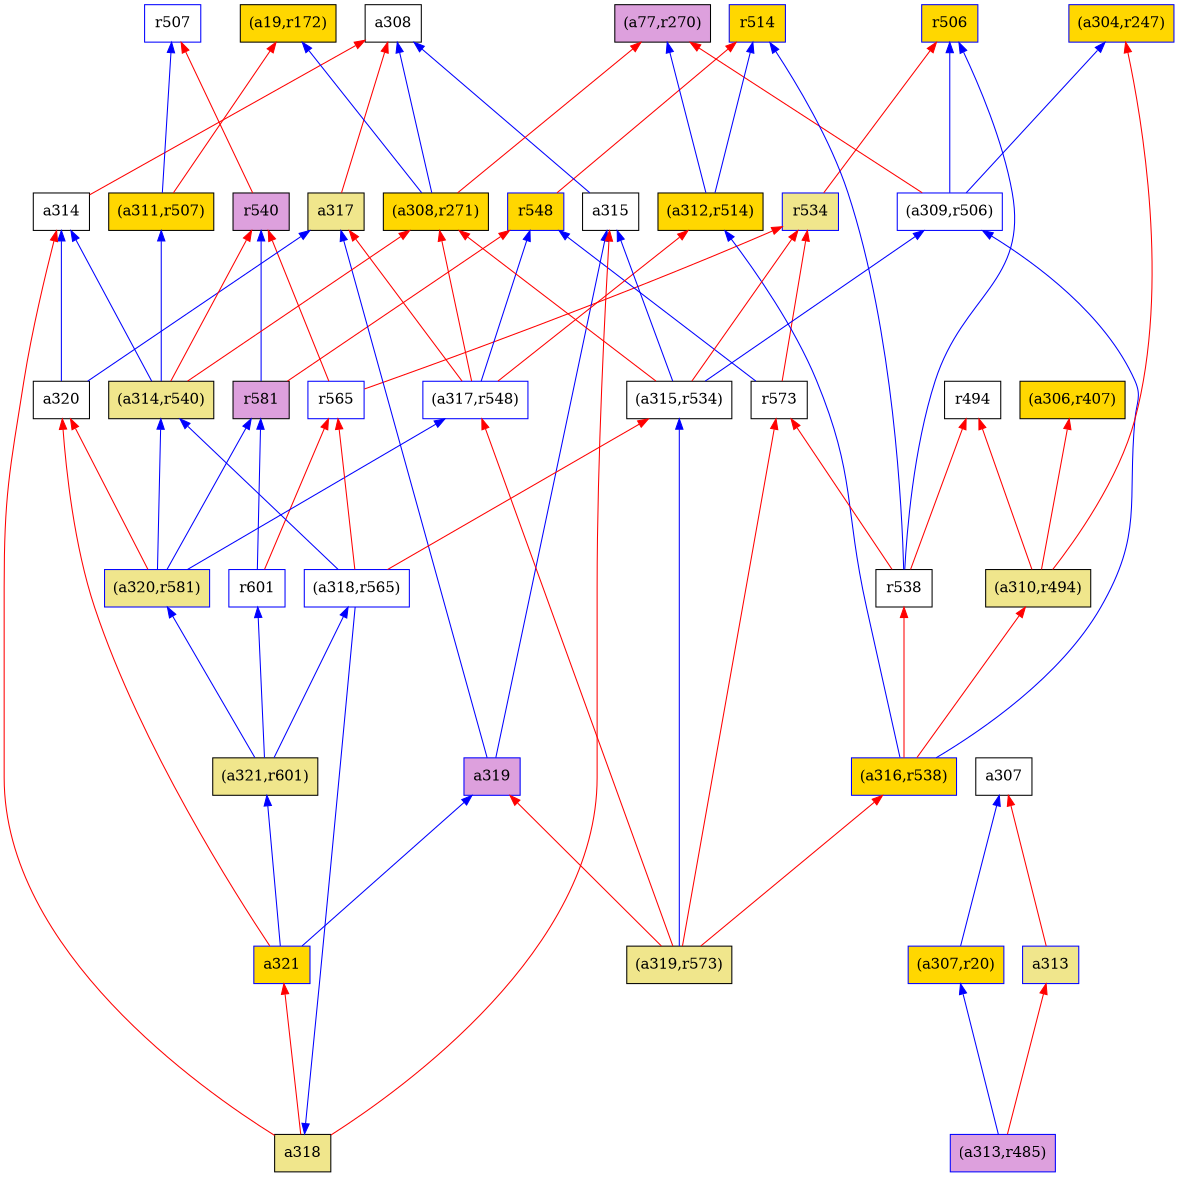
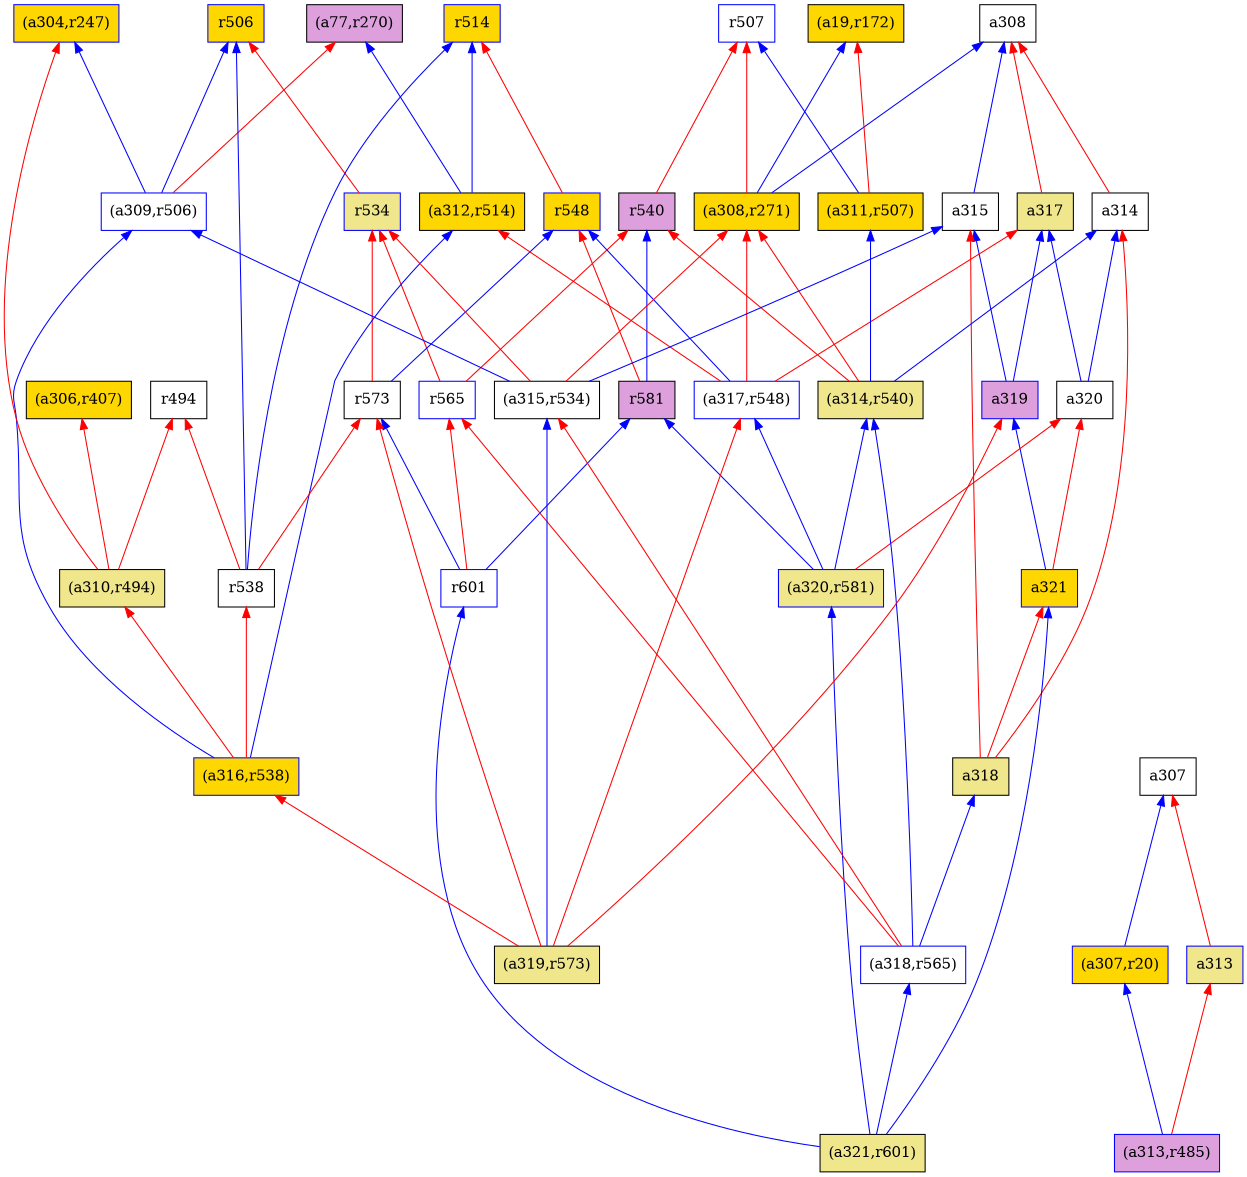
edge "(a308,r271)" -> "(a77,r270)": now "(a308,r271)" -> "r507"
edge "r601" -> "r573": added
edge "a321" -> "(a321,r601)": reversed
